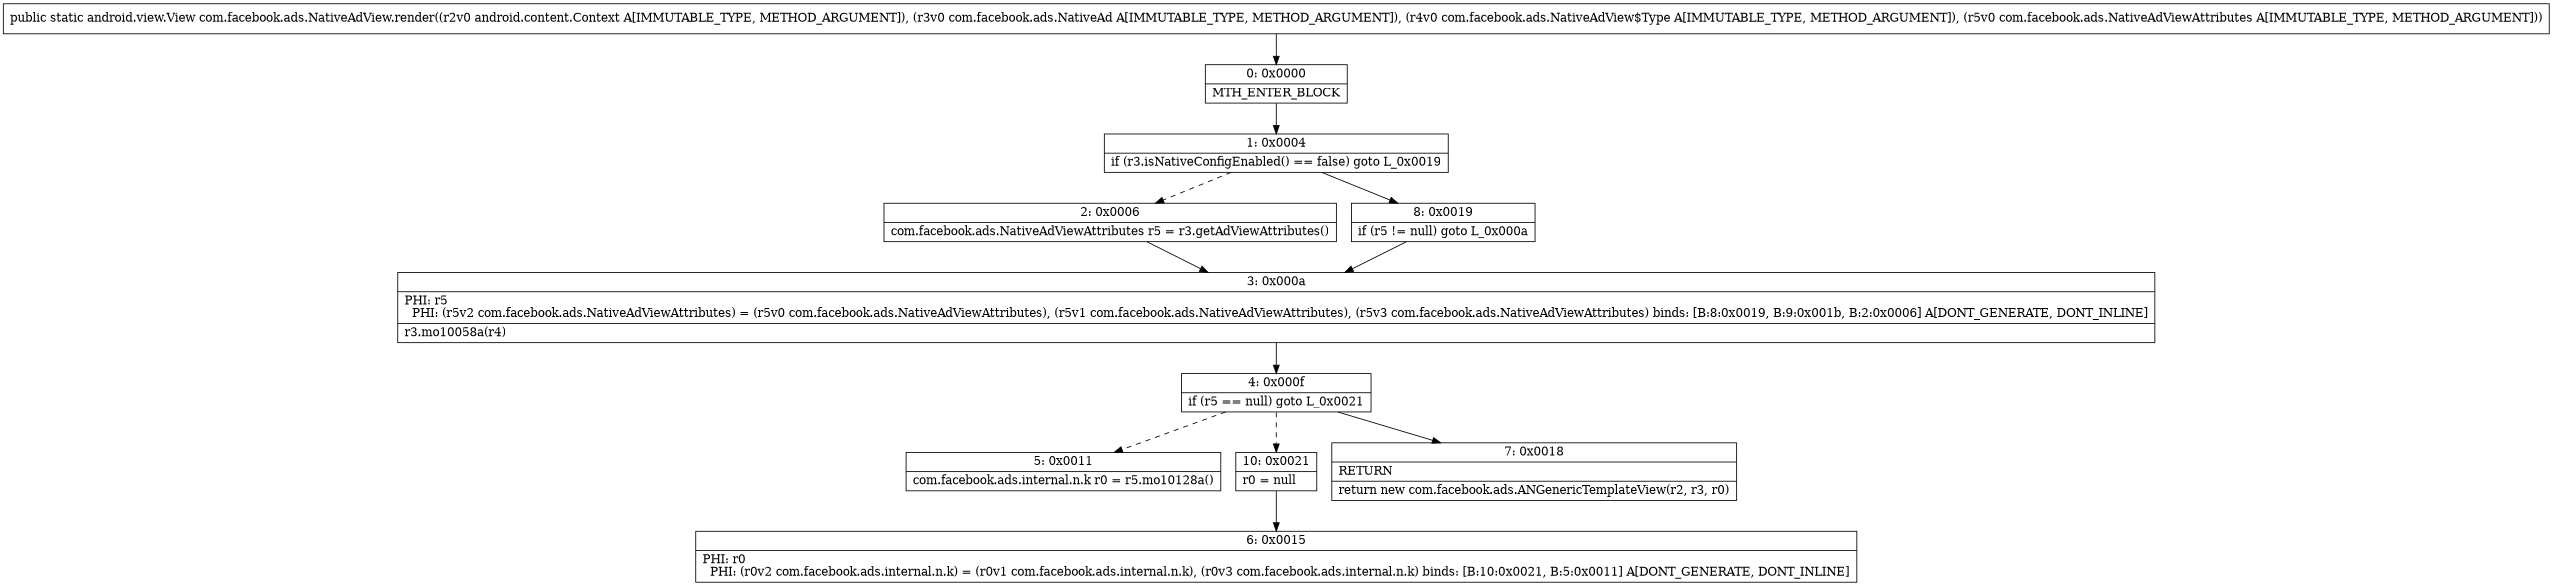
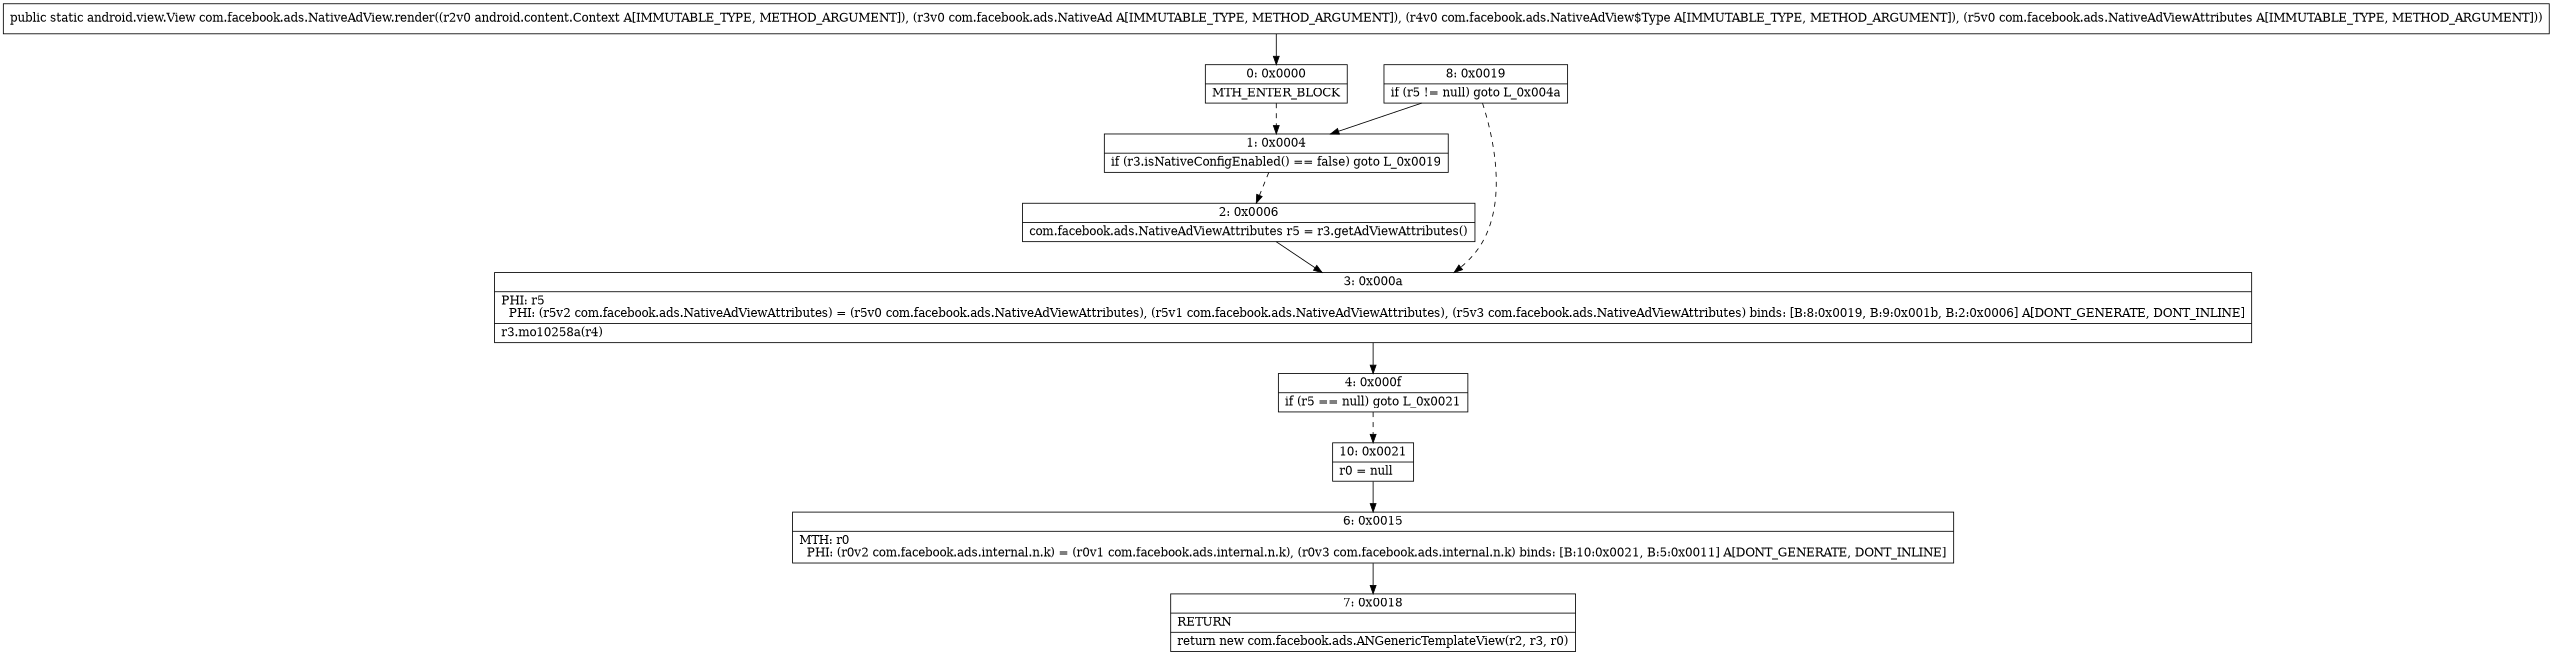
edge "0: 0x0000" -> "1: 0x0004": style solid -> dashed
edge "1: 0x0004" -> "8: 0x0019": reversed
node "8: 0x0019": text "if (r5 != null) goto L_0x000a" -> "if (r5 != null) goto L_0x004a"
edge "8: 0x0019" -> "3: 0x000a": style solid -> dashed
node "3: 0x000a": text "r3.mo10058a(r4)" -> "r3.mo10258a(r4)"
edge "4: 0x000f" -> "7: 0x0018": now "6: 0x0015" -> "7: 0x0018"
node "5: 0x0011": removed
node "6: 0x0015": text "PHI: r0" -> "MTH: r0"
